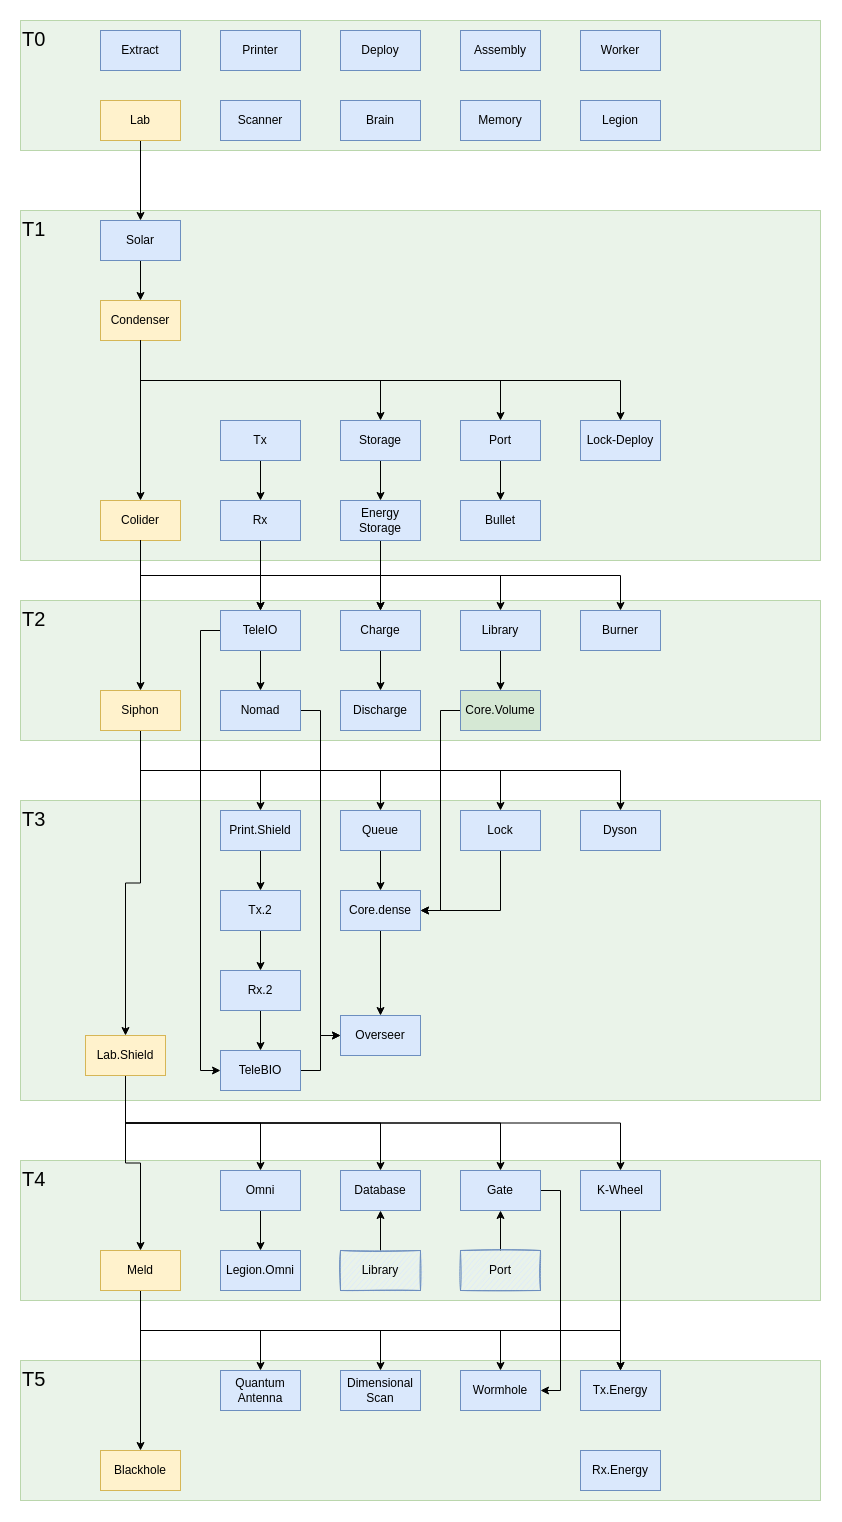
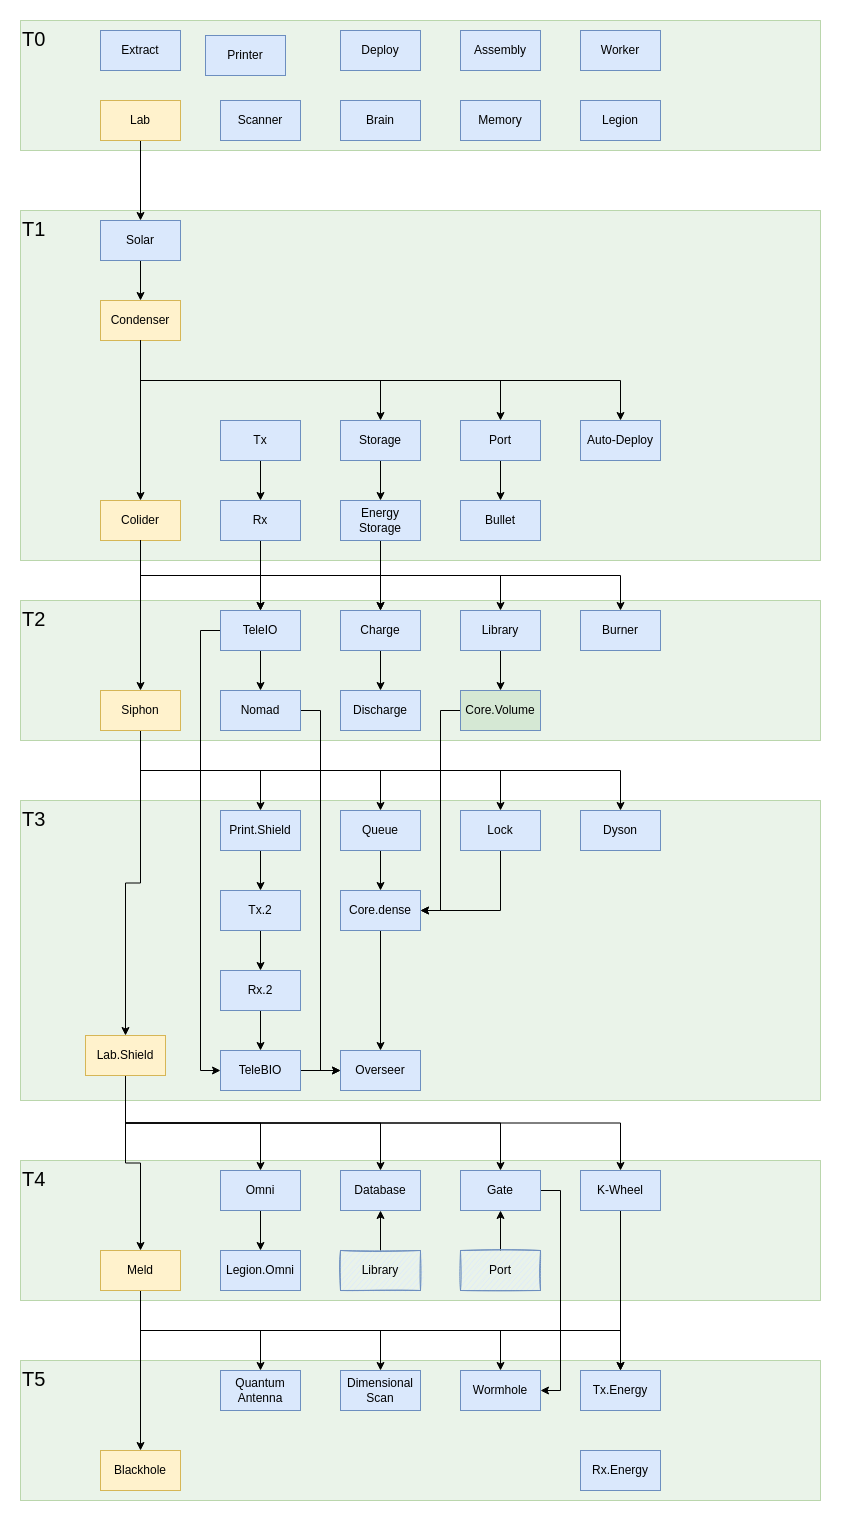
node "Printer": moved (261, 51) -> (246, 56)
node "Lock-Deploy": label "Lock-Deploy" -> "Auto-Deploy"
node "Overseer": moved (381, 1036) -> (381, 1071)
